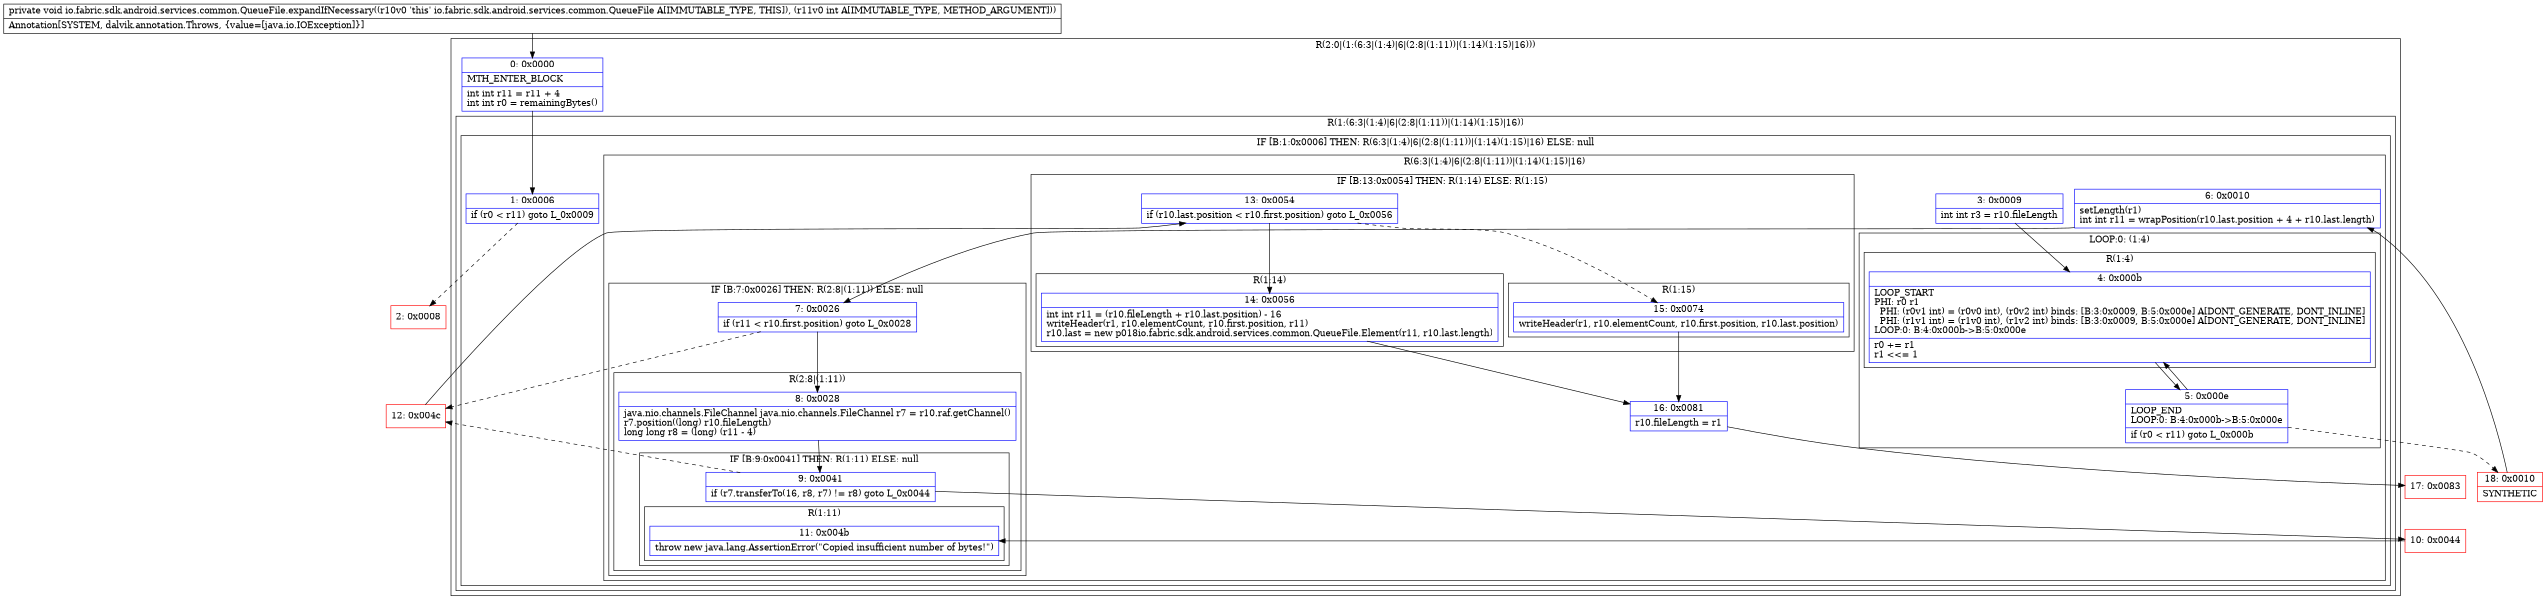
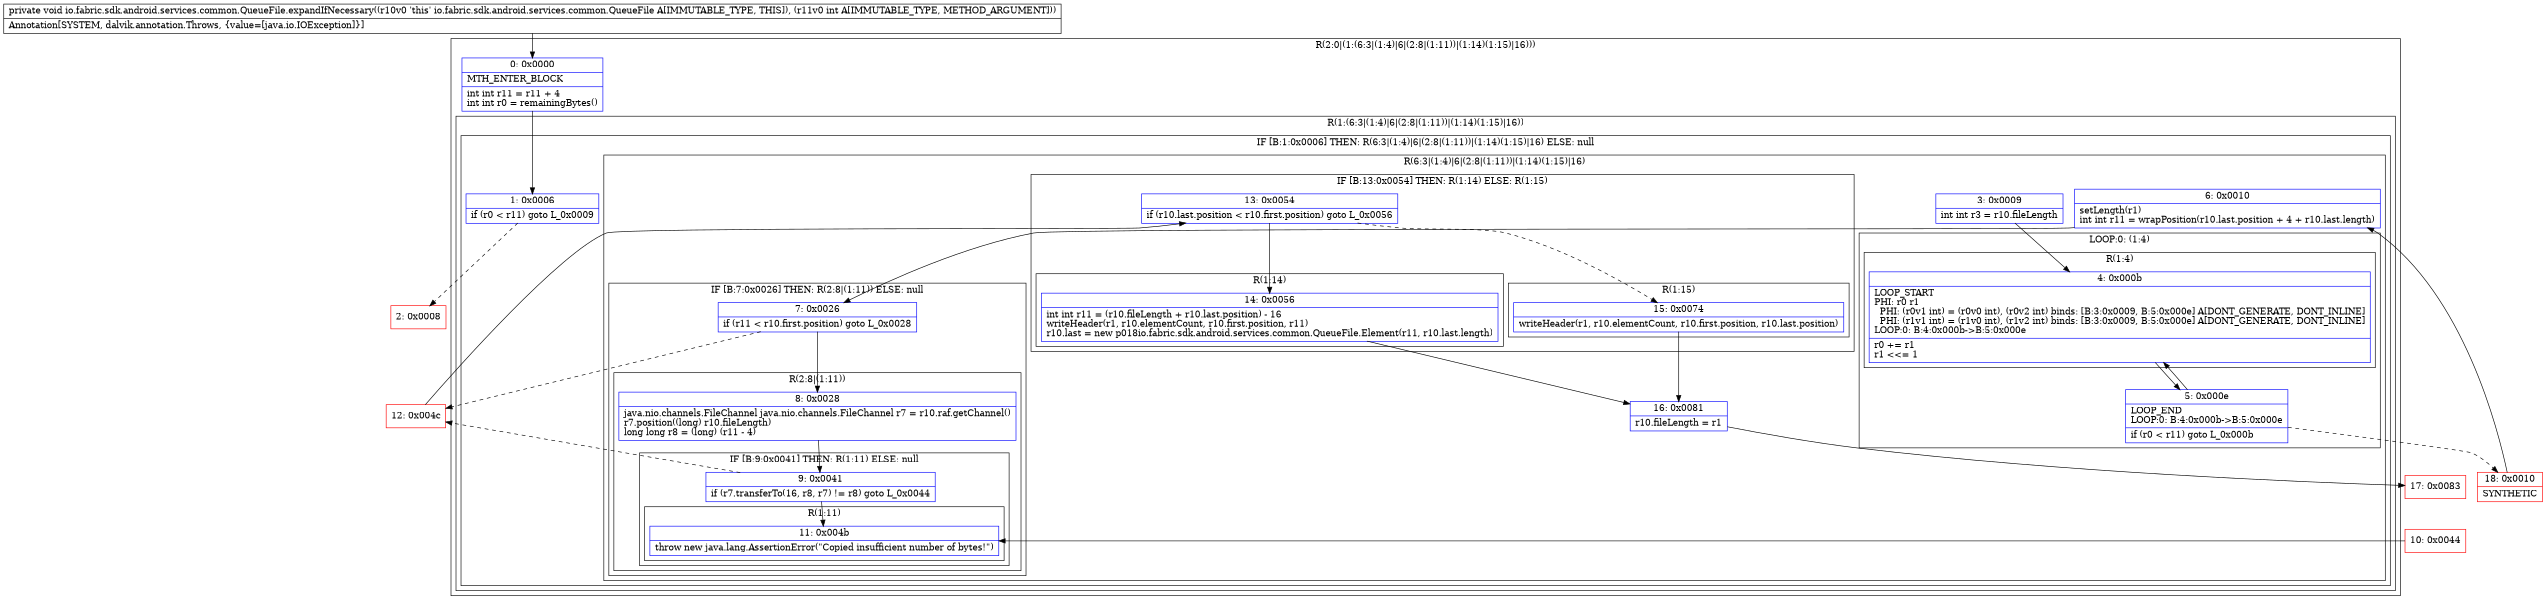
edge "9: 0x0041" -> "10: 0x0044": now "9: 0x0041" -> "11: 0x004b"
